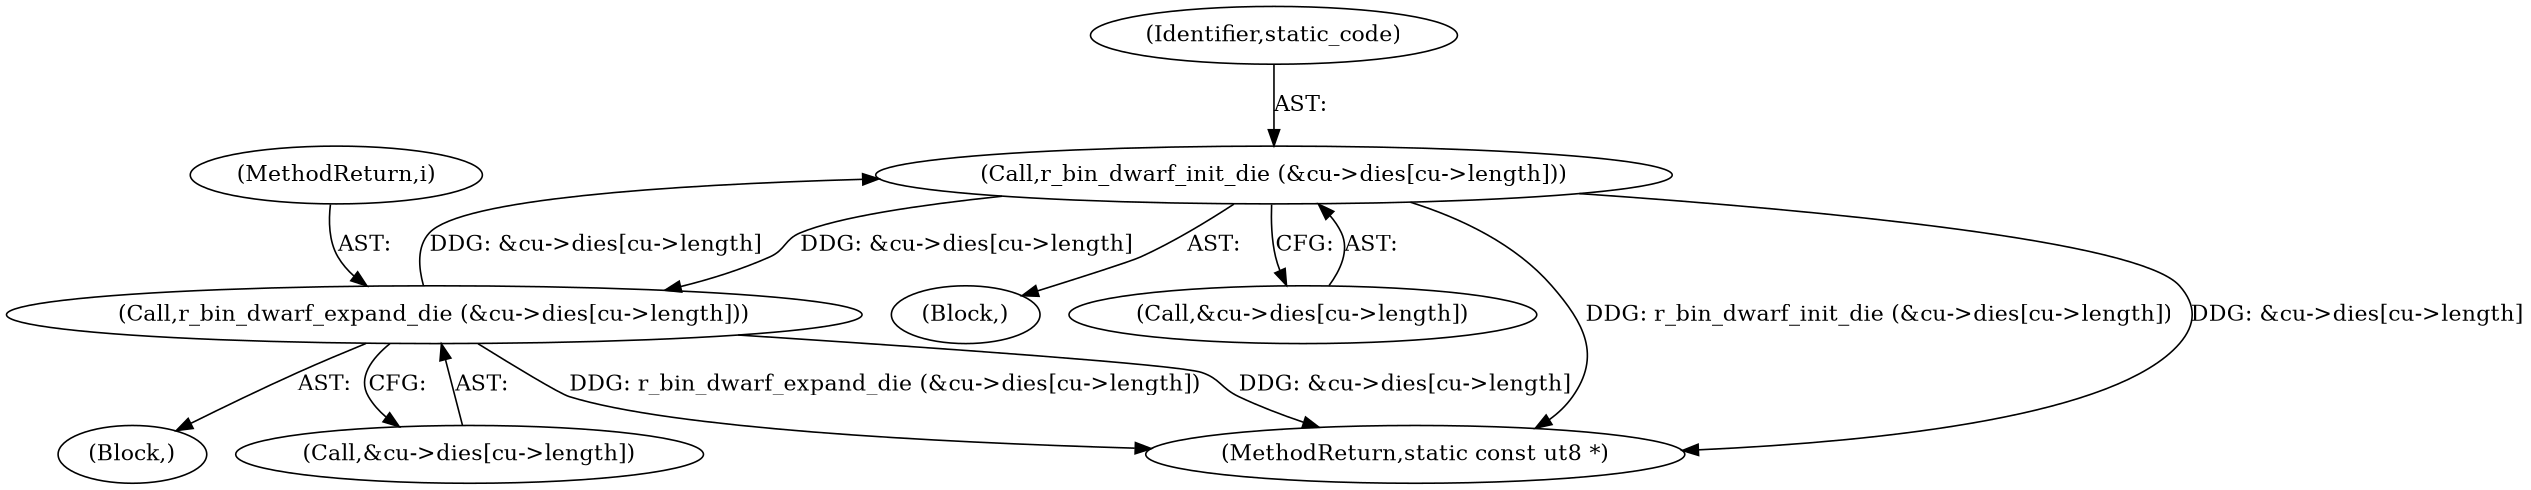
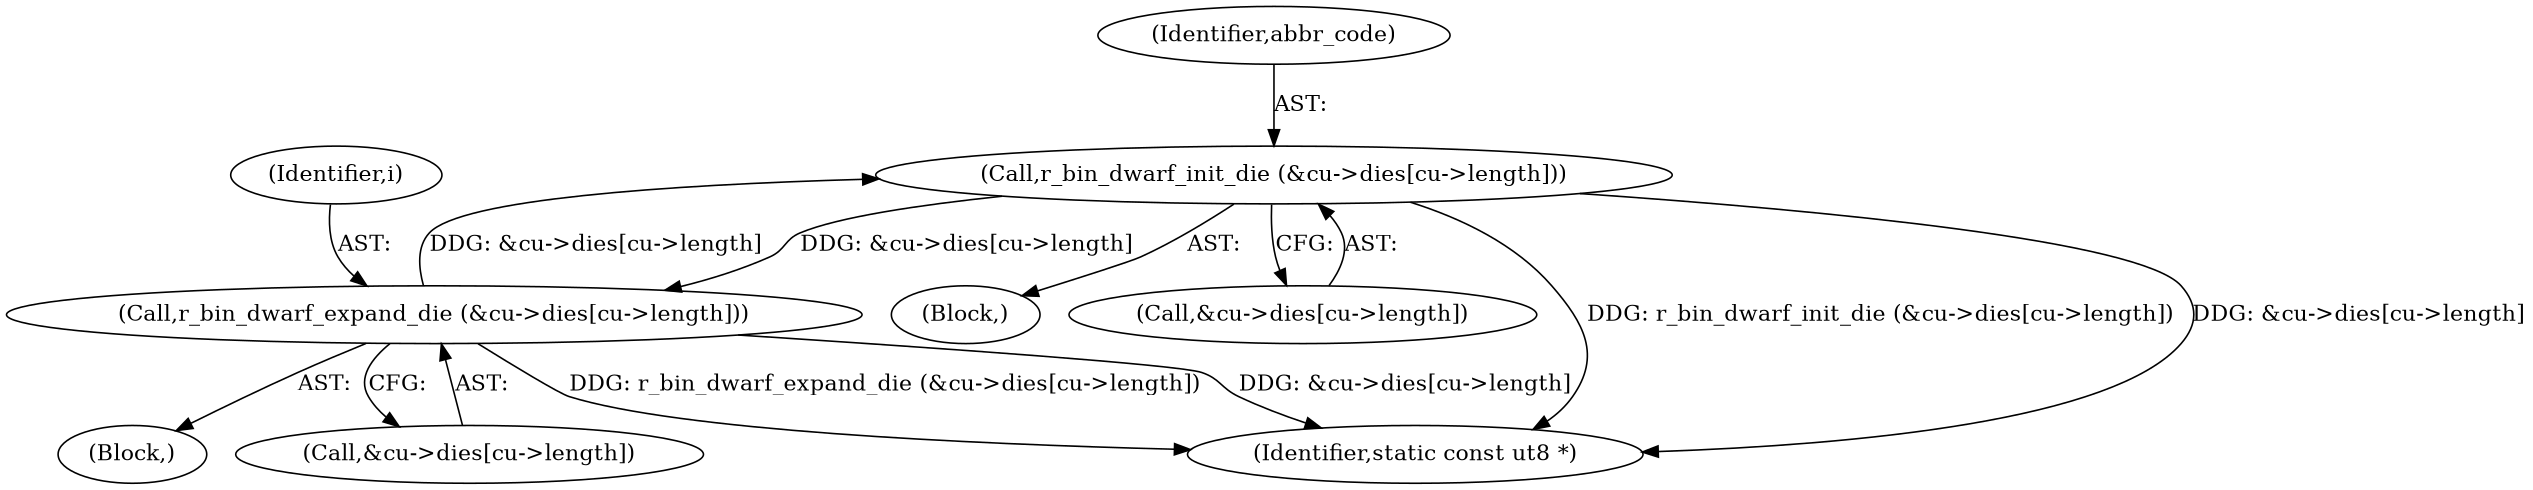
node "(Identifier,static_code)": label "(Identifier,static_code)" -> "(Identifier,abbr_code)"
node "(MethodReturn,i)": label "(MethodReturn,i)" -> "(Identifier,i)"
node "(MethodReturn,static const ut8 *)": label "(MethodReturn,static const ut8 *)" -> "(Identifier,static const ut8 *)"
